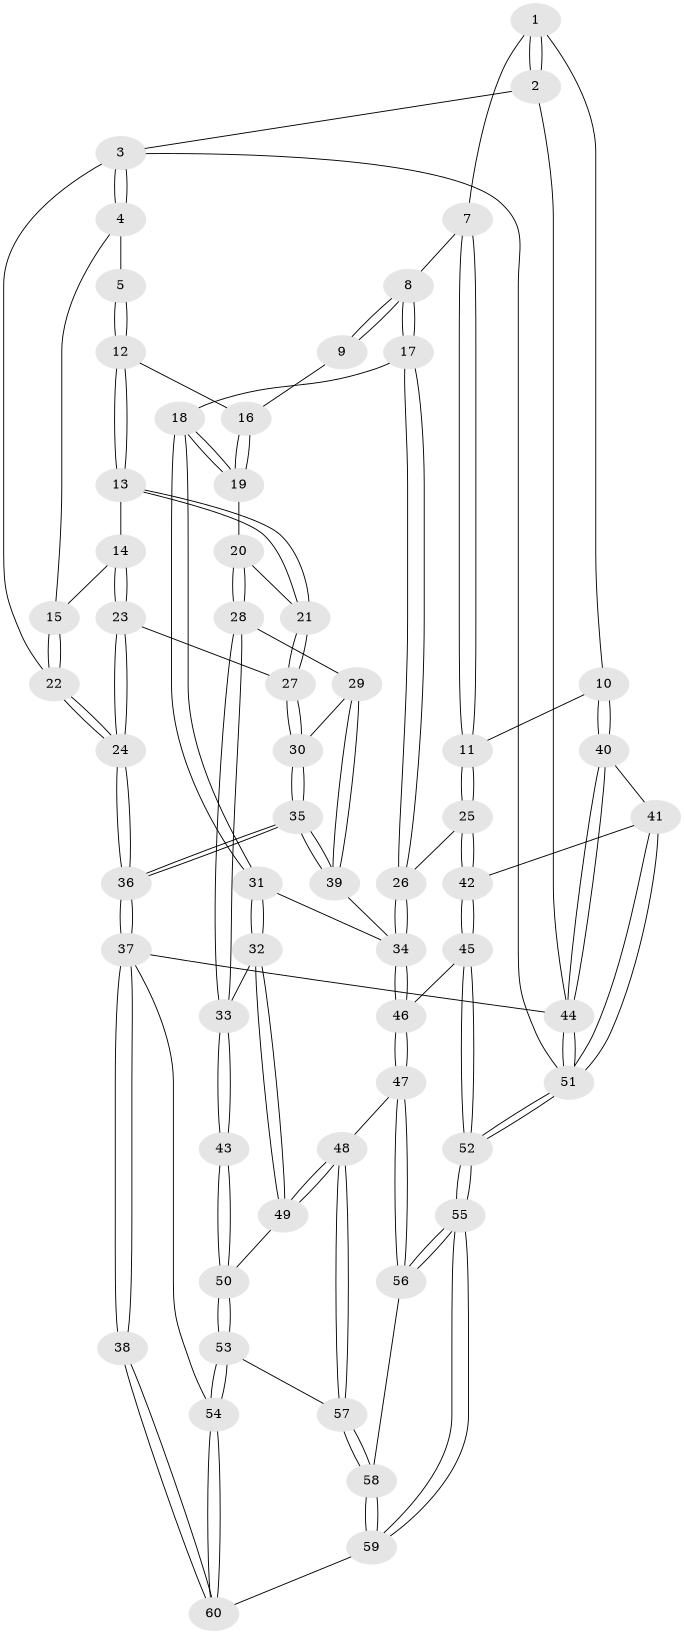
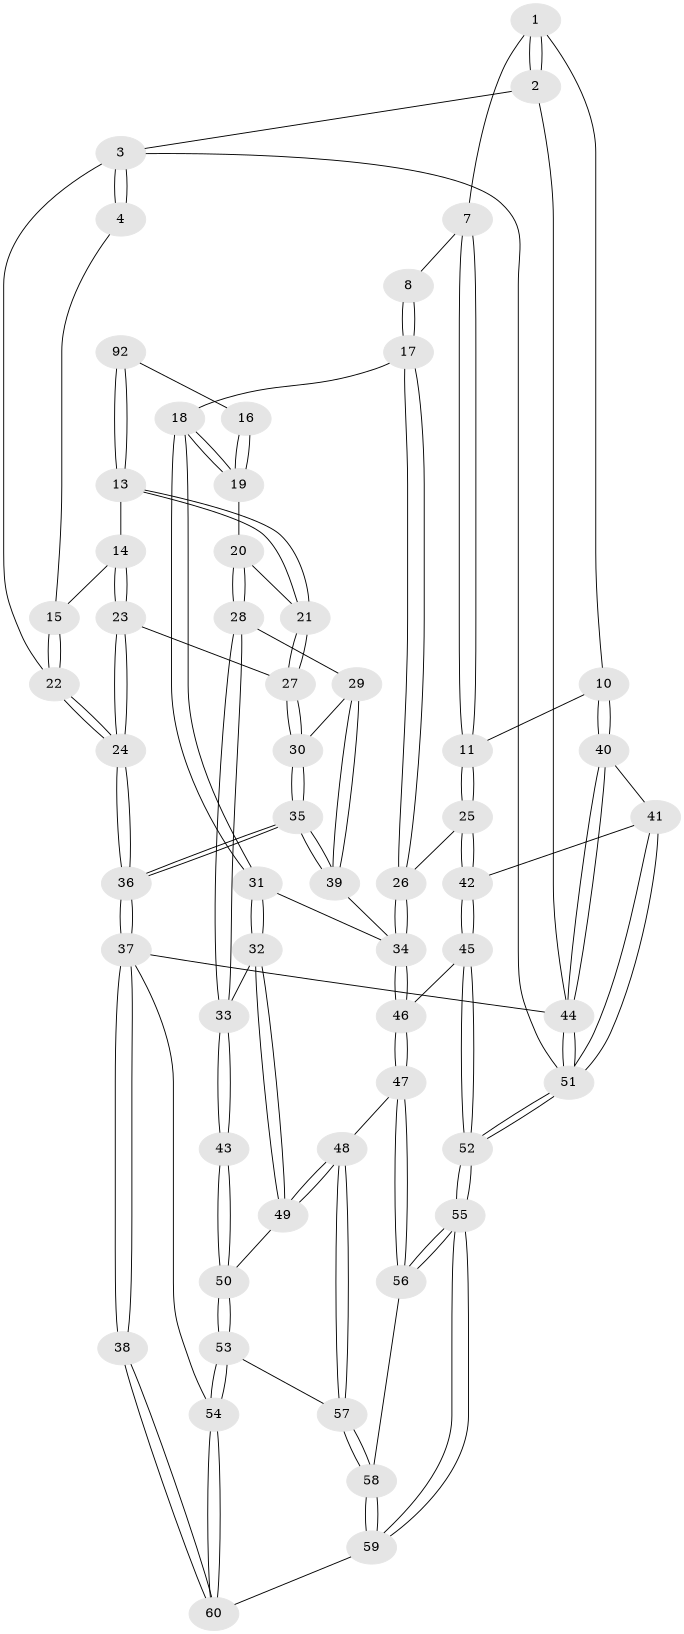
node "5": removed
node "12": label "12" -> "92"
node "9": removed
